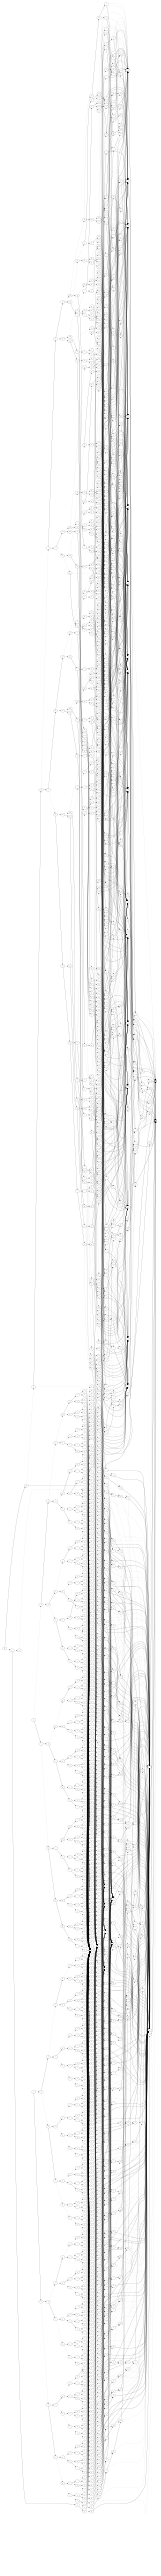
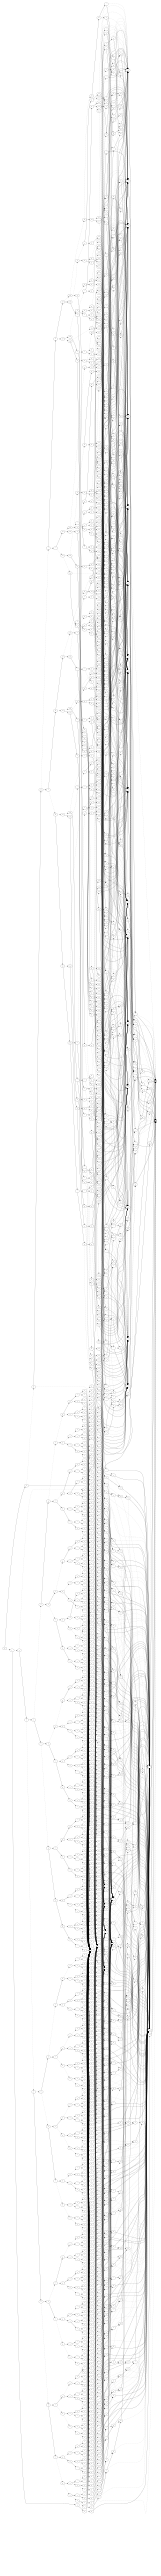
node "3": added
